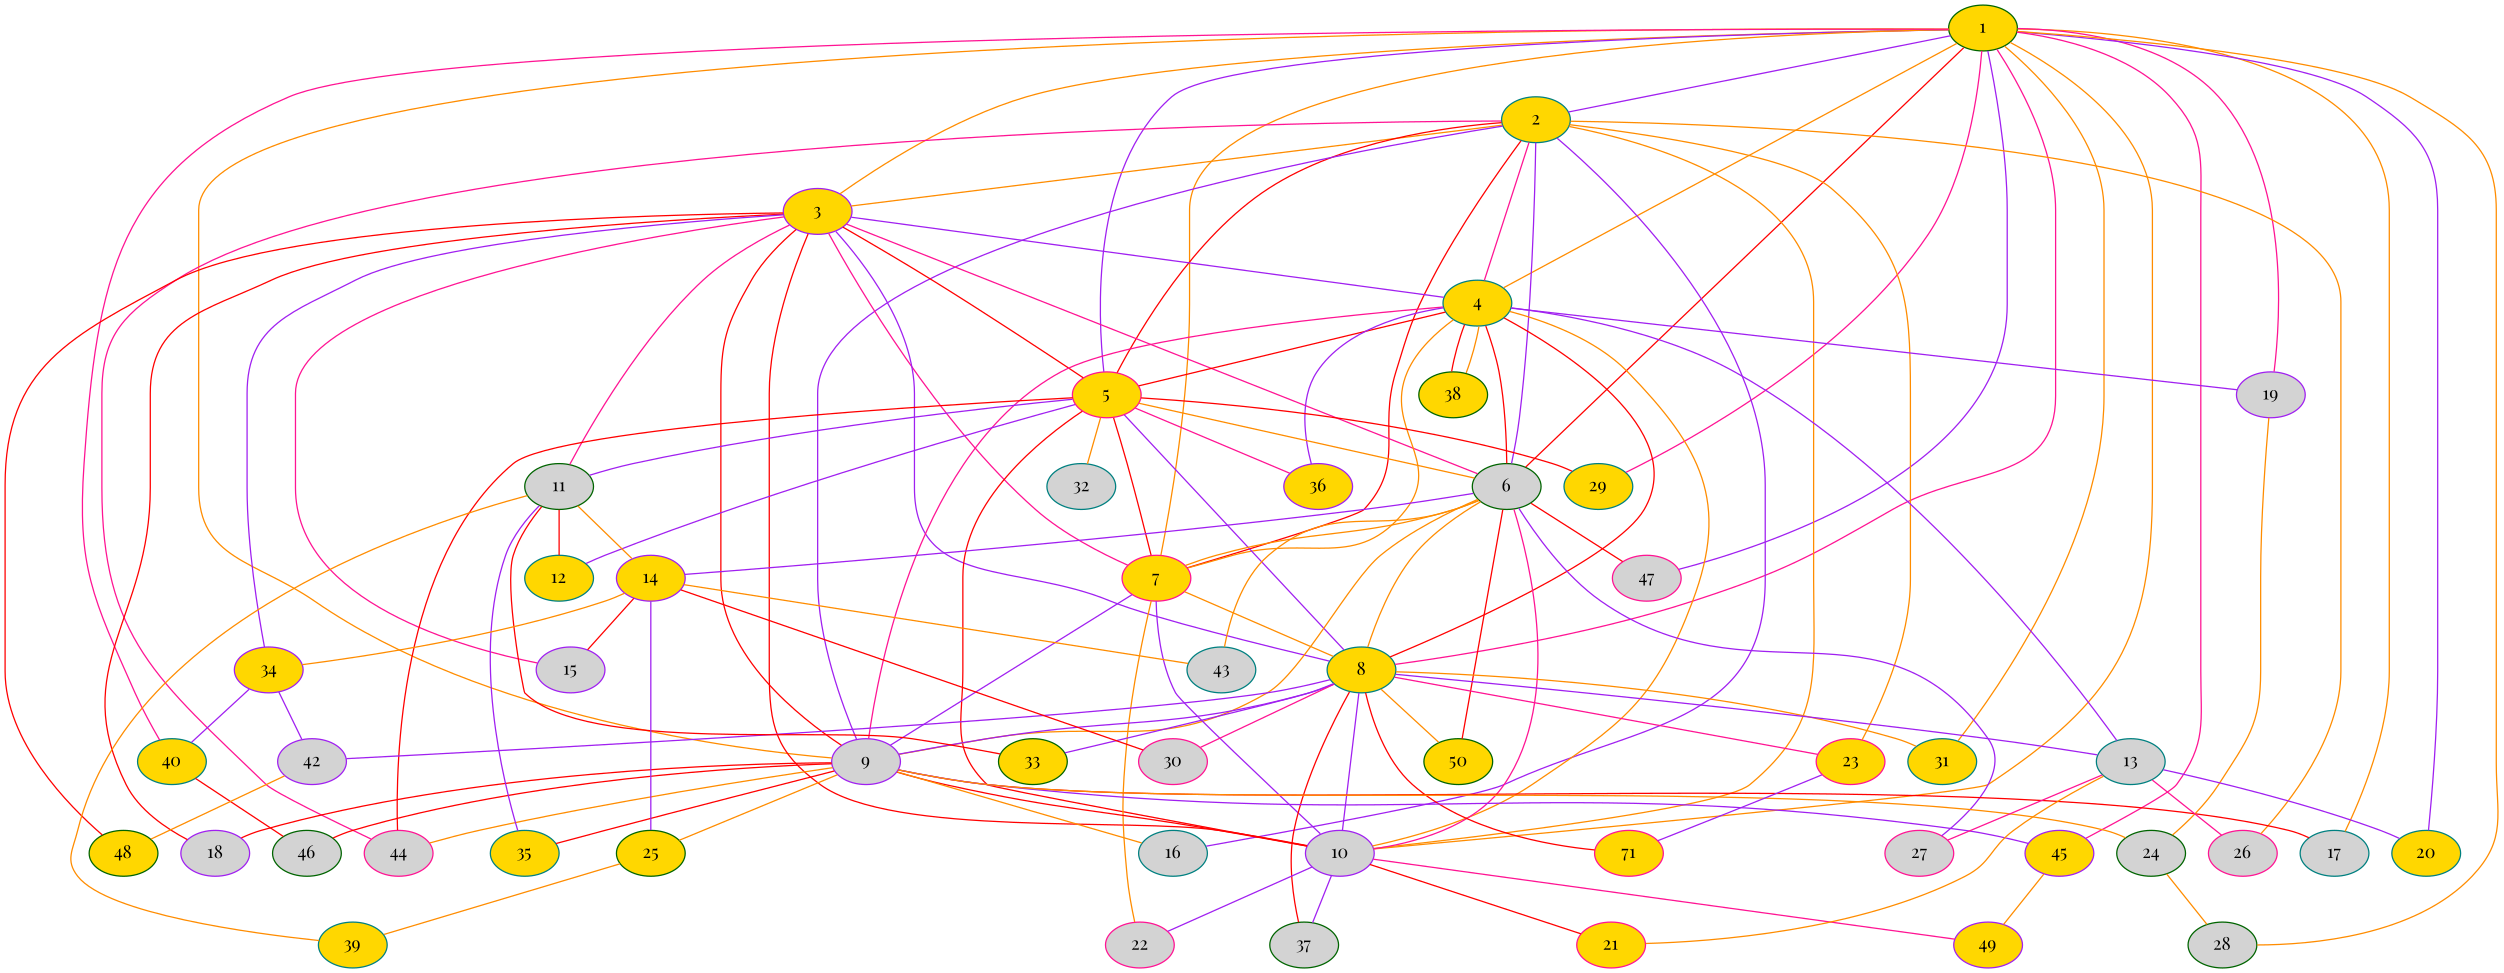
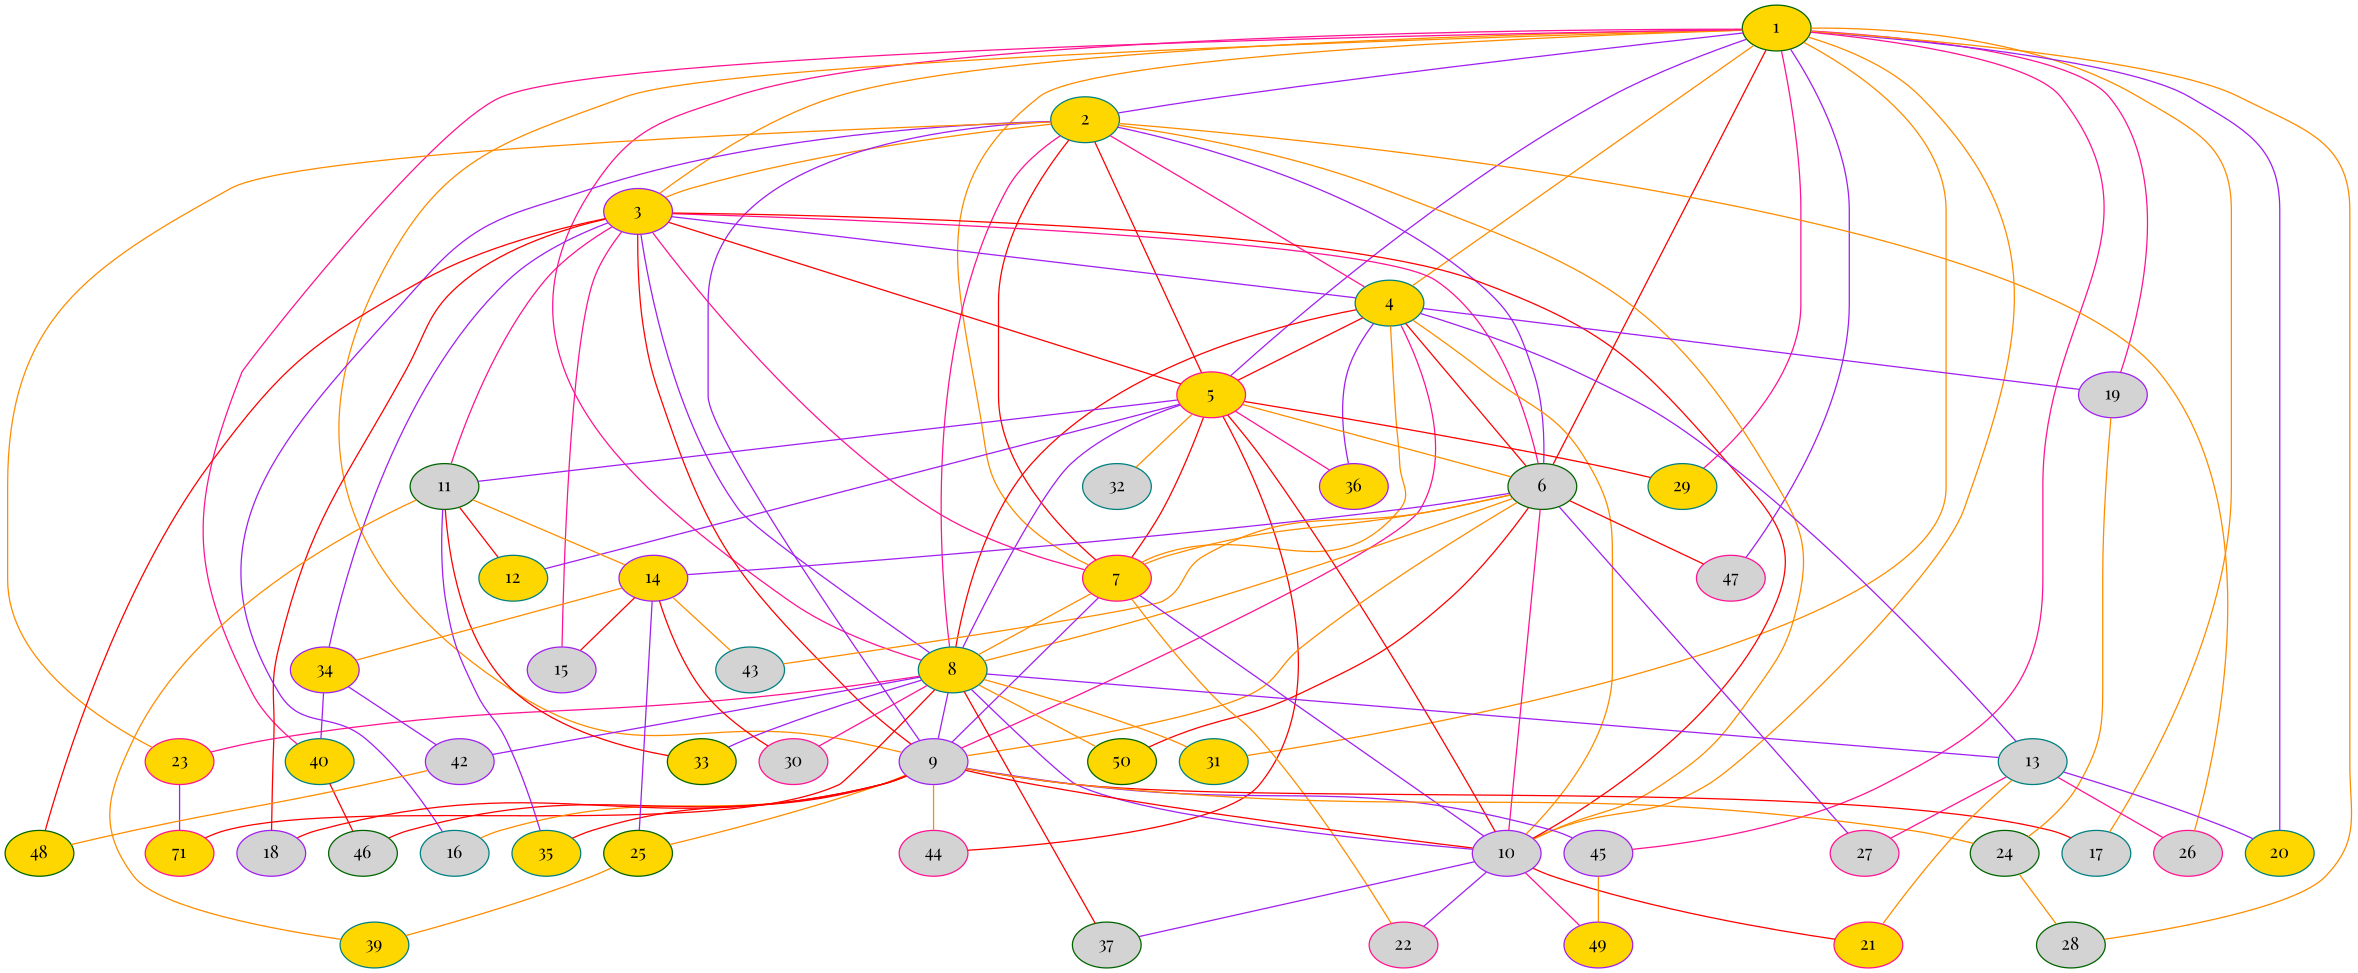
edge "2" -- "44": now "2" -- "8"
node "38": removed
node "45": fillcolor gold -> lightgrey
